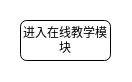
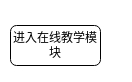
node "进入在线教学模块": moved (66, 41) -> (56, 46)
